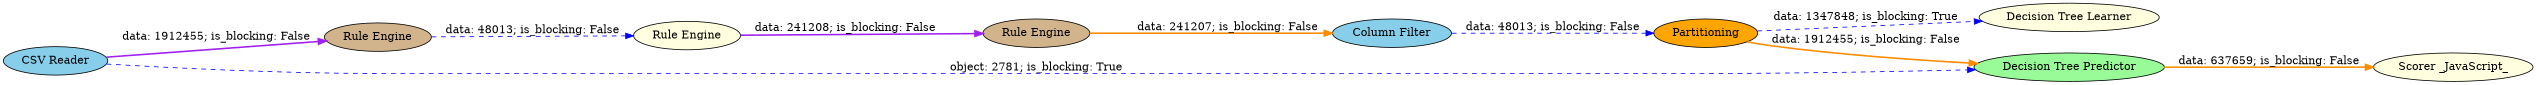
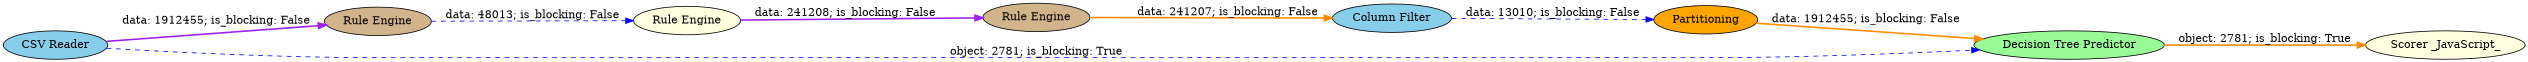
node "Decision Tree Learner": removed
edge "Column Filter" -> "Partitioning": label "data: 48013; is_blocking: False" -> "data: 13010; is_blocking: False"
edge "Decision Tree Predictor" -> "Scorer _JavaScript_": label "data: 637659; is_blocking: False" -> "object: 2781; is_blocking: True"
